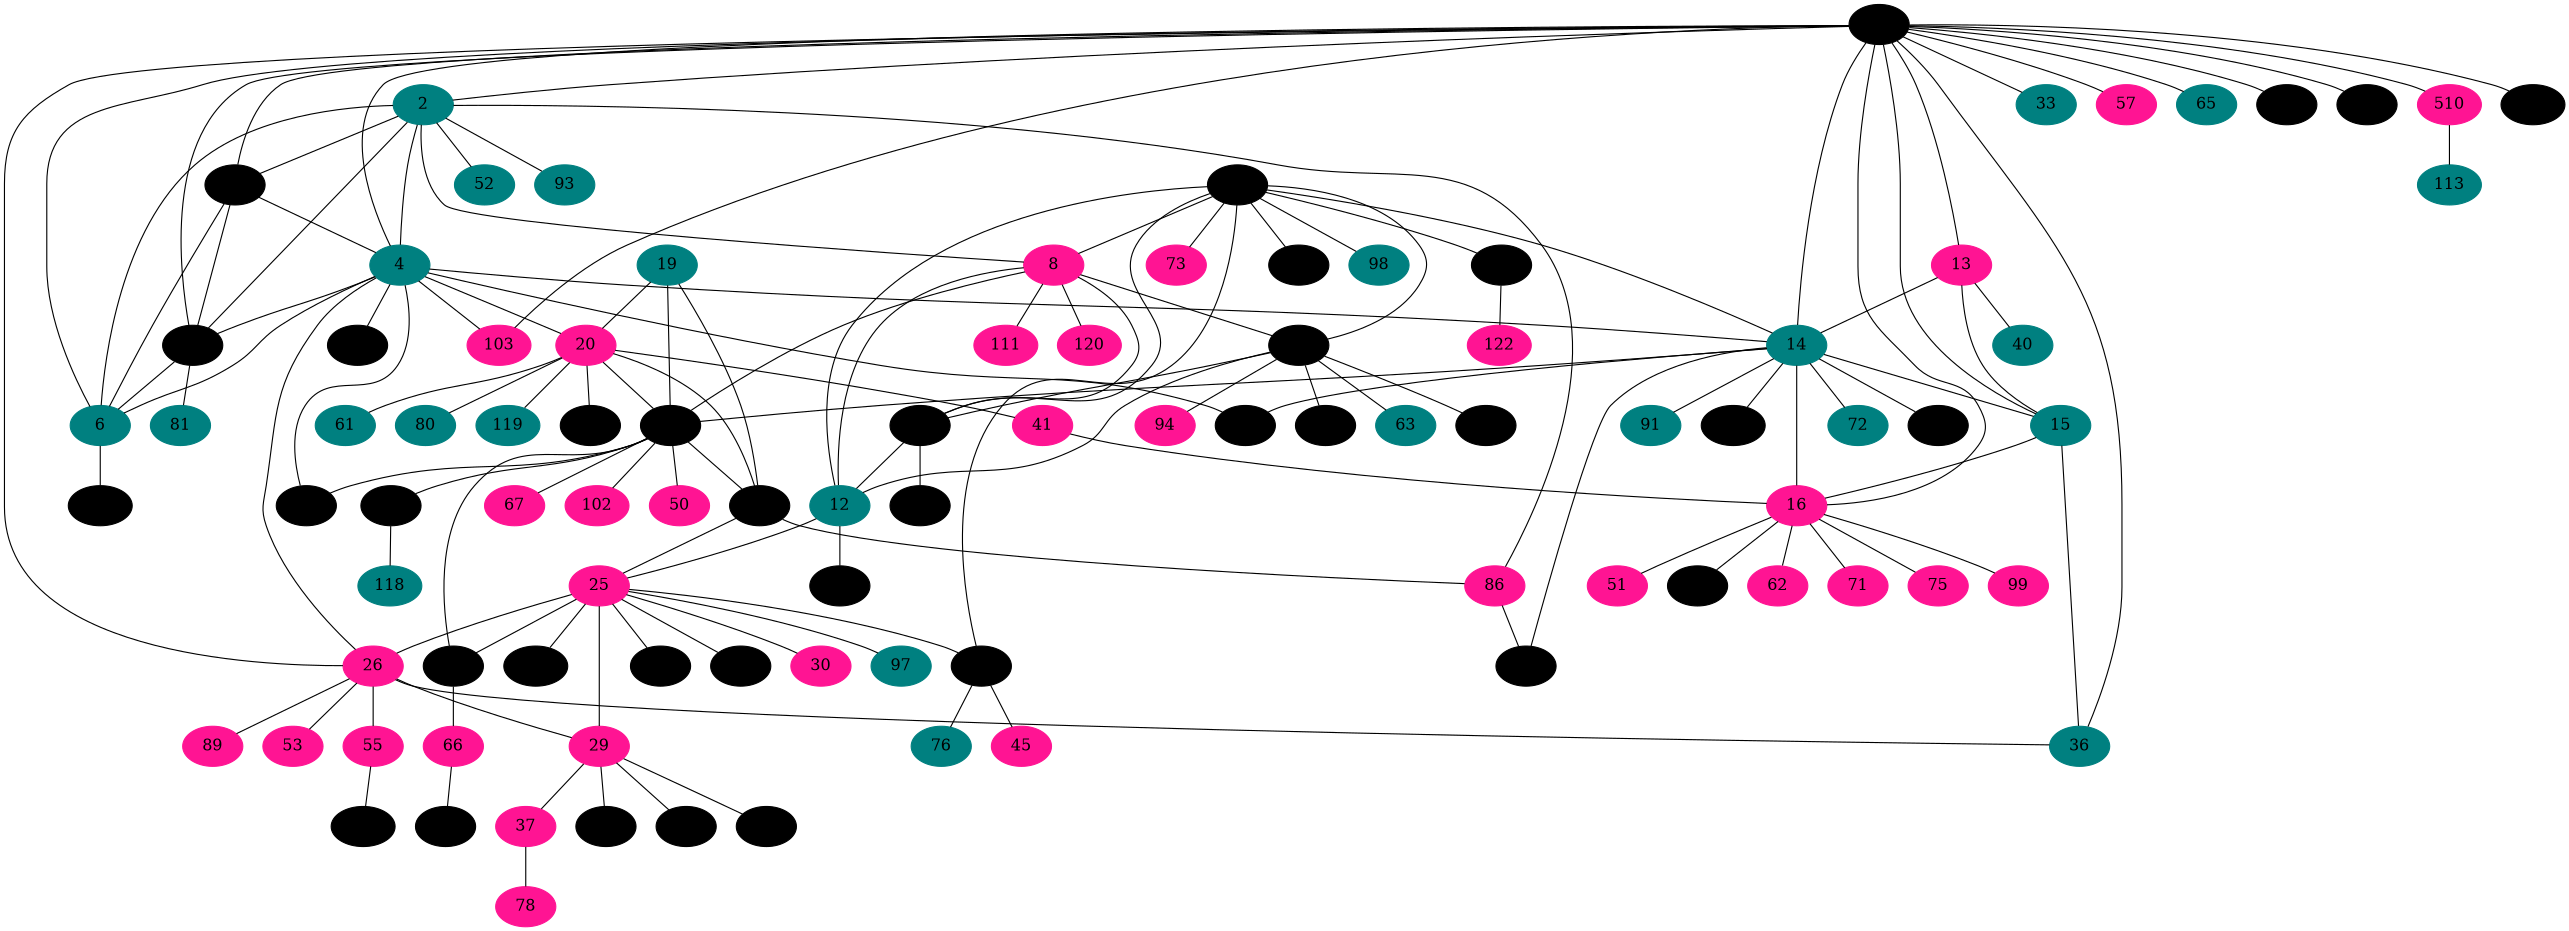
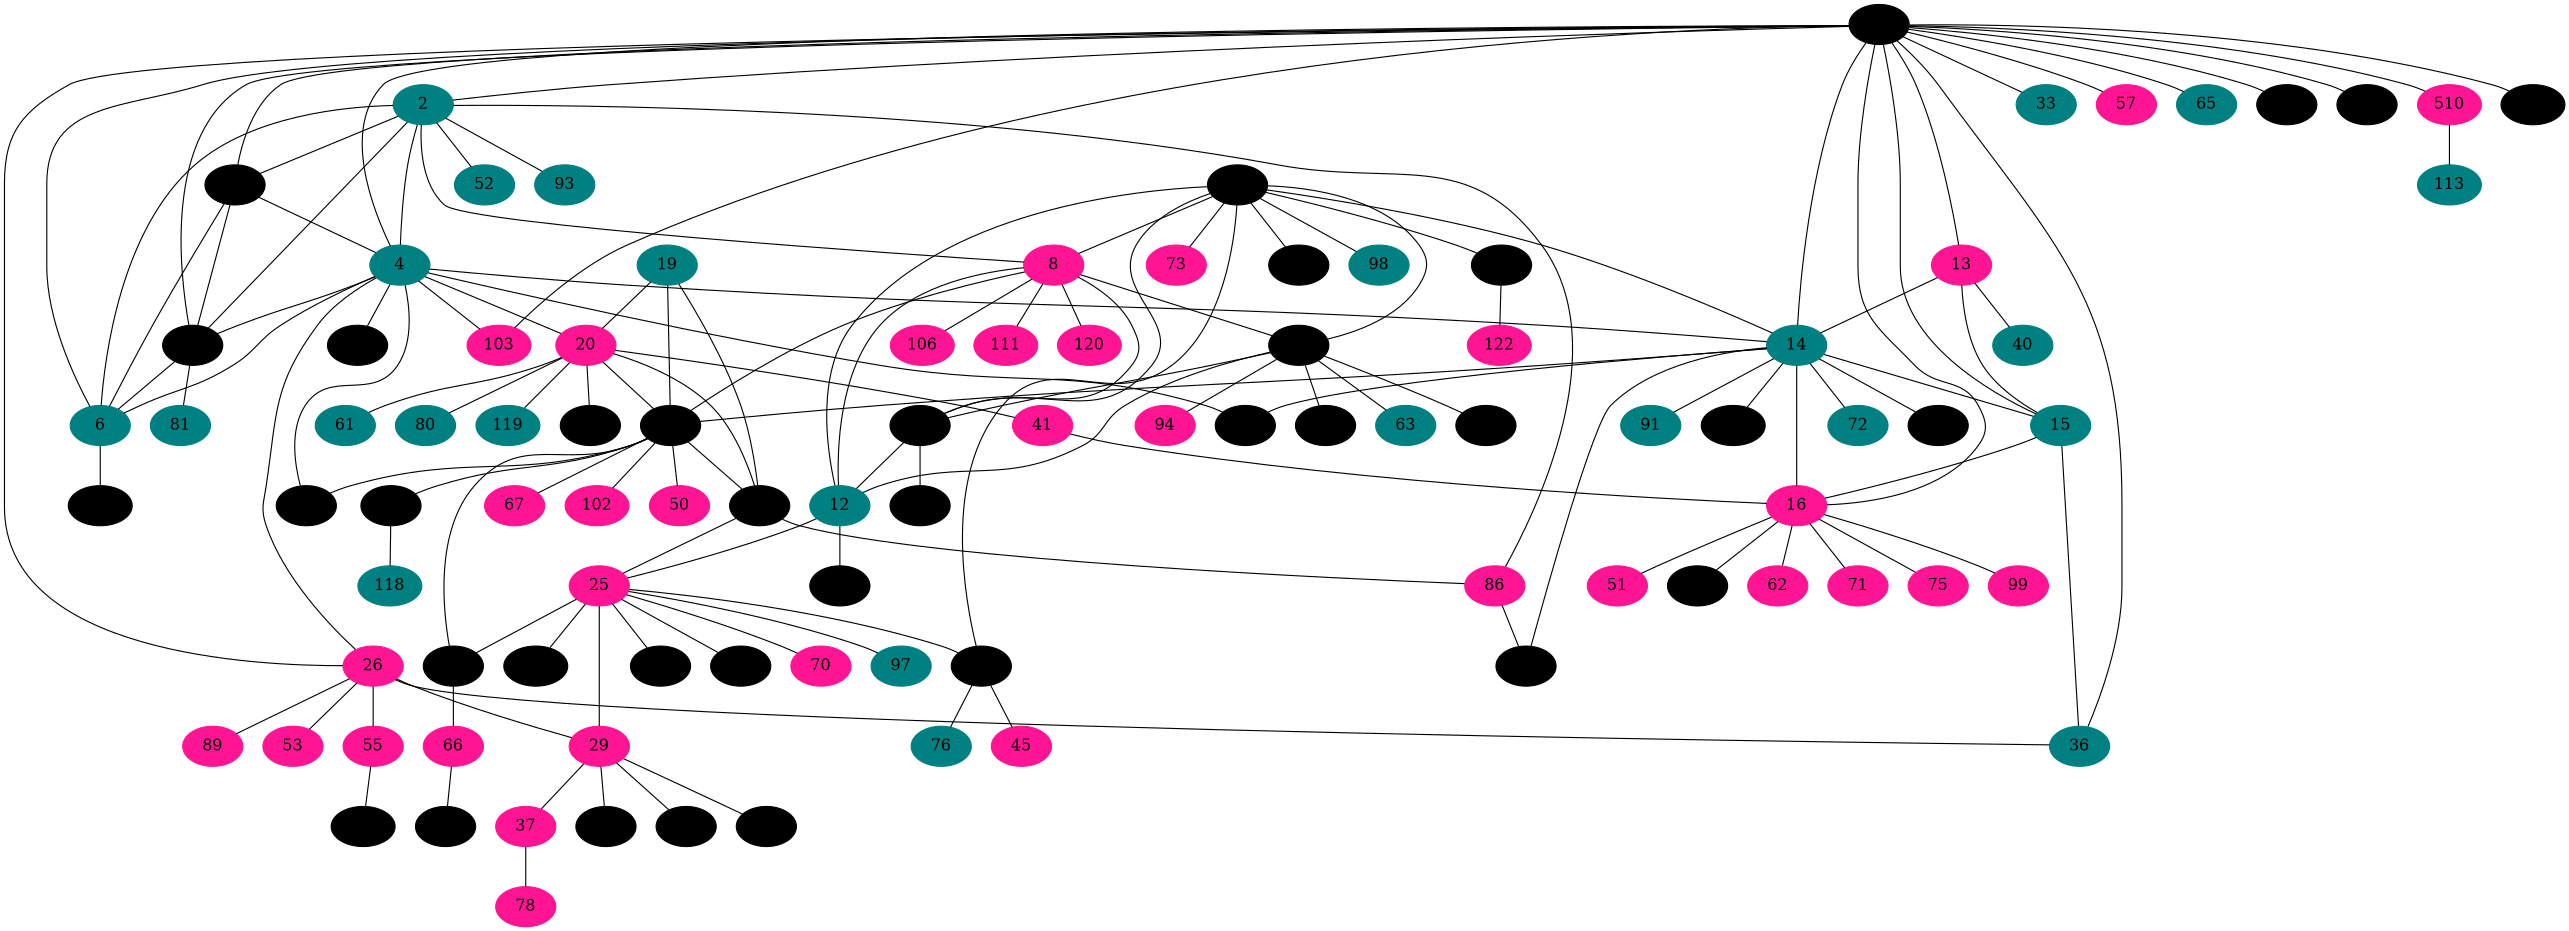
node "106": added
edge "25" -- "26": removed
node "30": label "30" -> "70"
